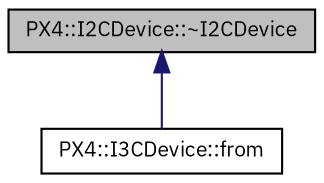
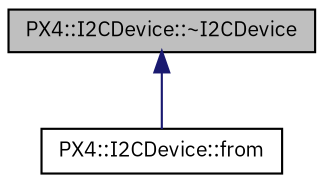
node "PX4::I3CDevice::from": label "PX4::I3CDevice::from" -> "PX4::I2CDevice::from"
